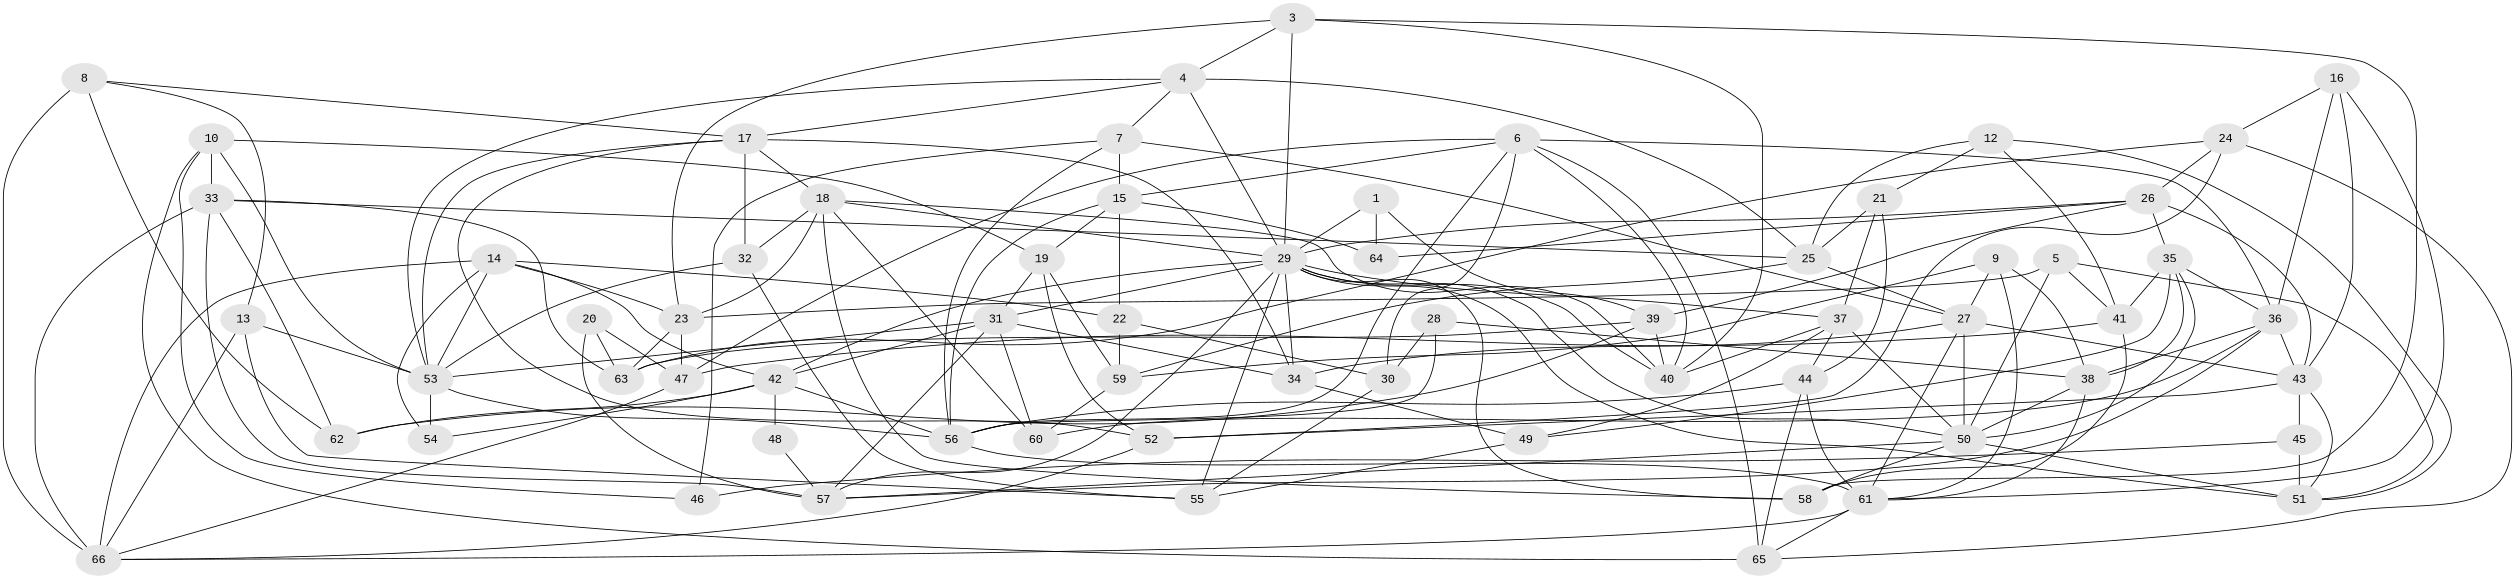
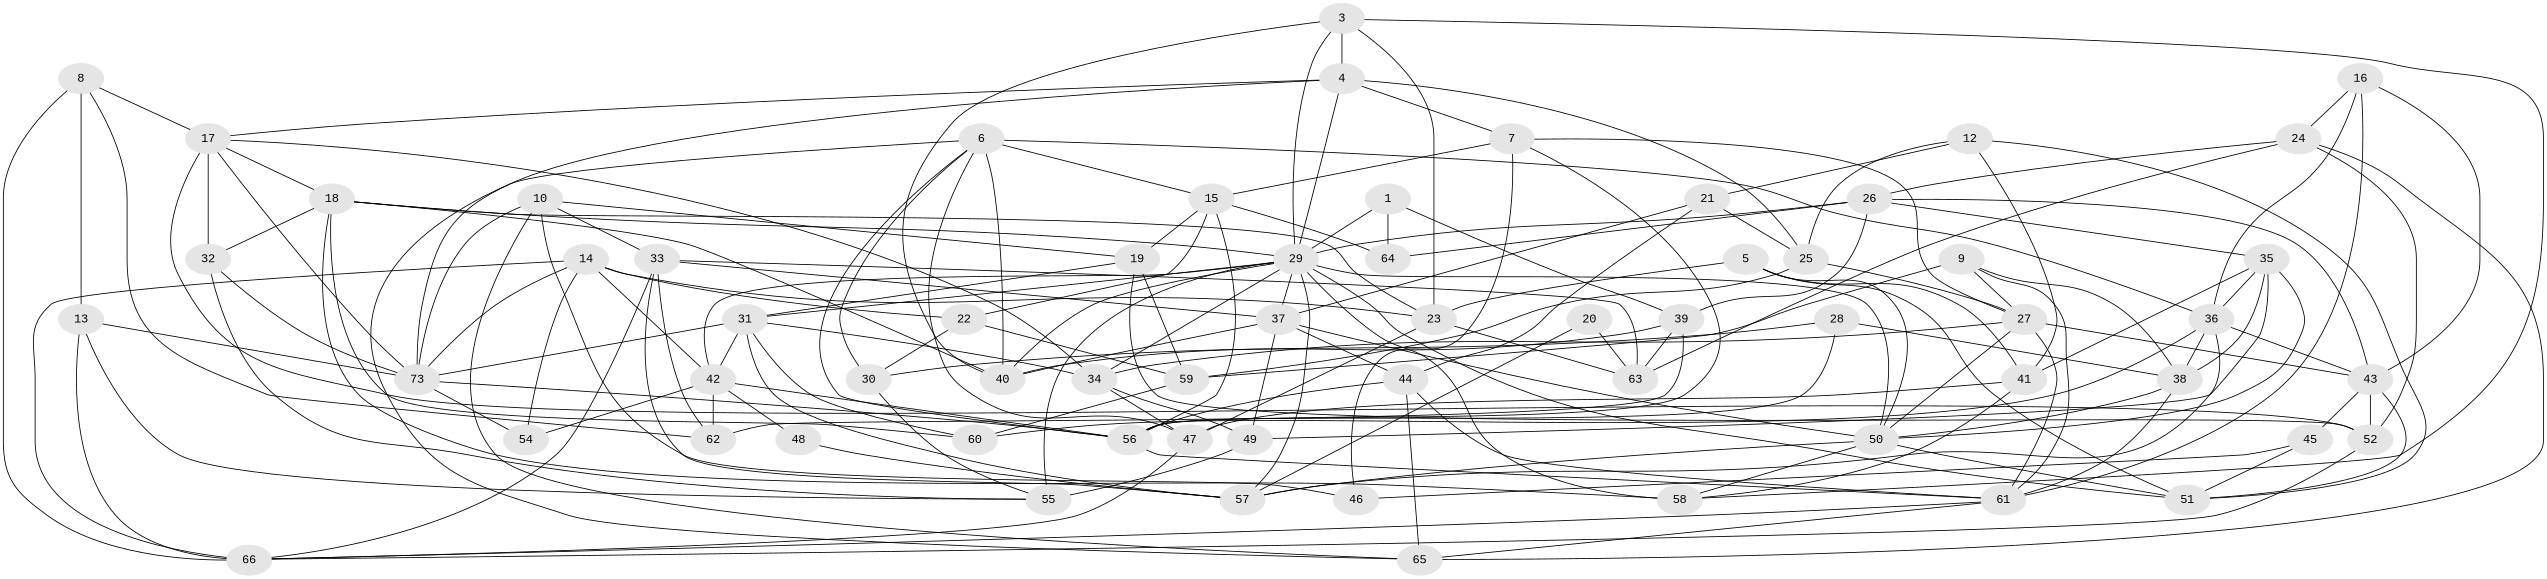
edge "33" -- "25": now "33" -- "37"
edge "20" -- "47": now "34" -- "47"
node "53": label "53" -> "73"
